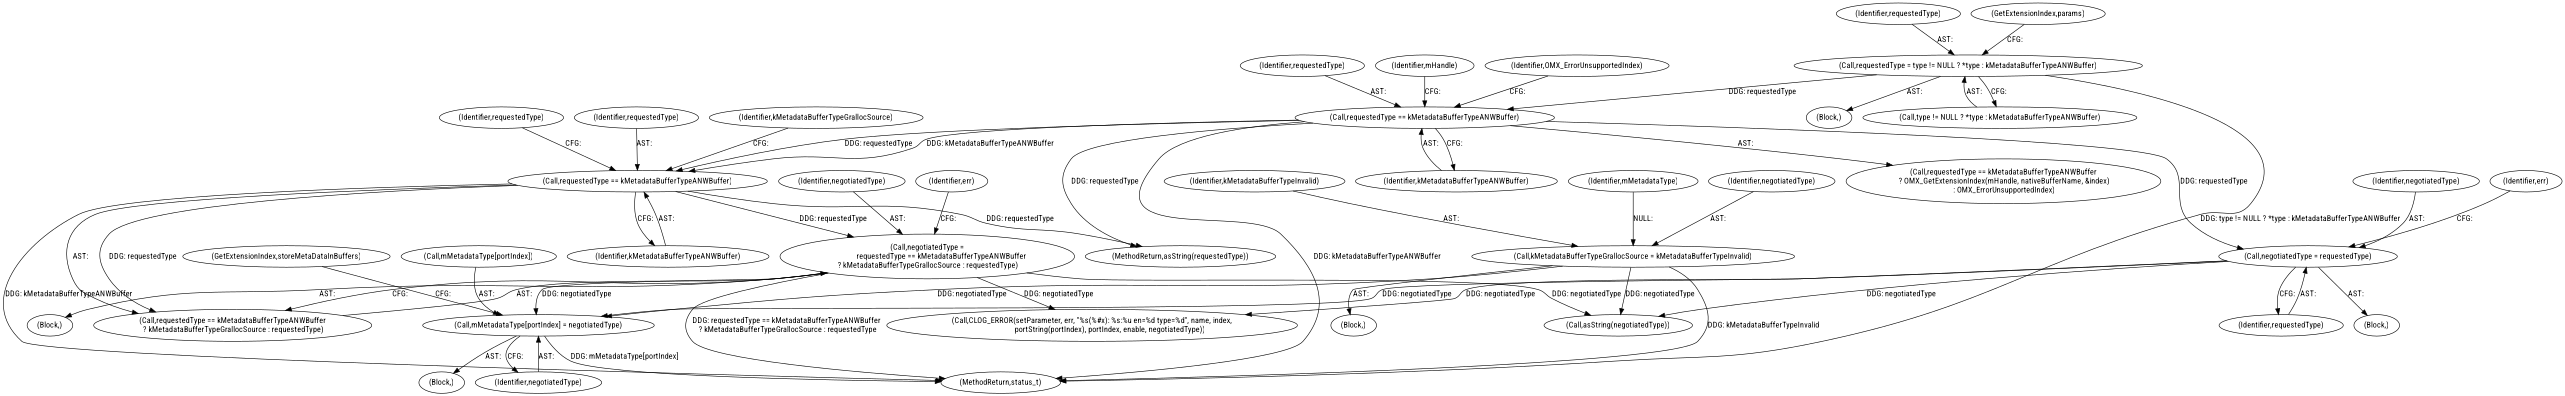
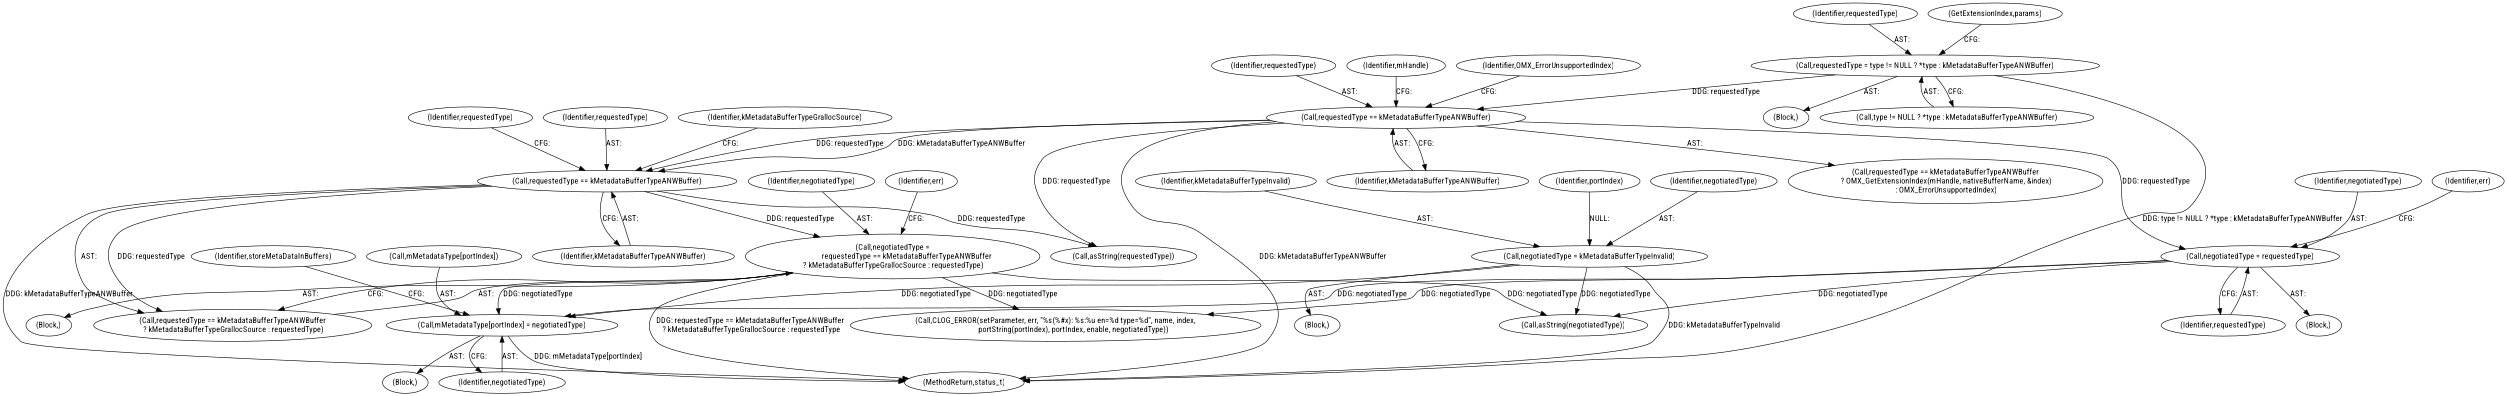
node "(Identifier,mMetadataType)": label "(Identifier,mMetadataType)" -> "(Identifier,portIndex)"
node "(GetExtensionIndex,storeMetaDataInBuffers)": label "(GetExtensionIndex,storeMetaDataInBuffers)" -> "(Identifier,storeMetaDataInBuffers)"
node "(MethodReturn,asString(requestedType))": label "(MethodReturn,asString(requestedType))" -> "(Call,asString(requestedType))"
node "(Call,kMetadataBufferTypeGrallocSource = kMetadataBufferTypeInvalid)": label "(Call,kMetadataBufferTypeGrallocSource = kMetadataBufferTypeInvalid)" -> "(Call,negotiatedType = kMetadataBufferTypeInvalid)"
